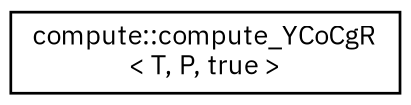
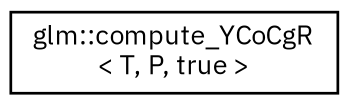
node "compute::compute_YCoCgR < T, P, true >": label "compute::compute_YCoCgR < T, P, true >" -> "glm::compute_YCoCgR < T, P, true >"
